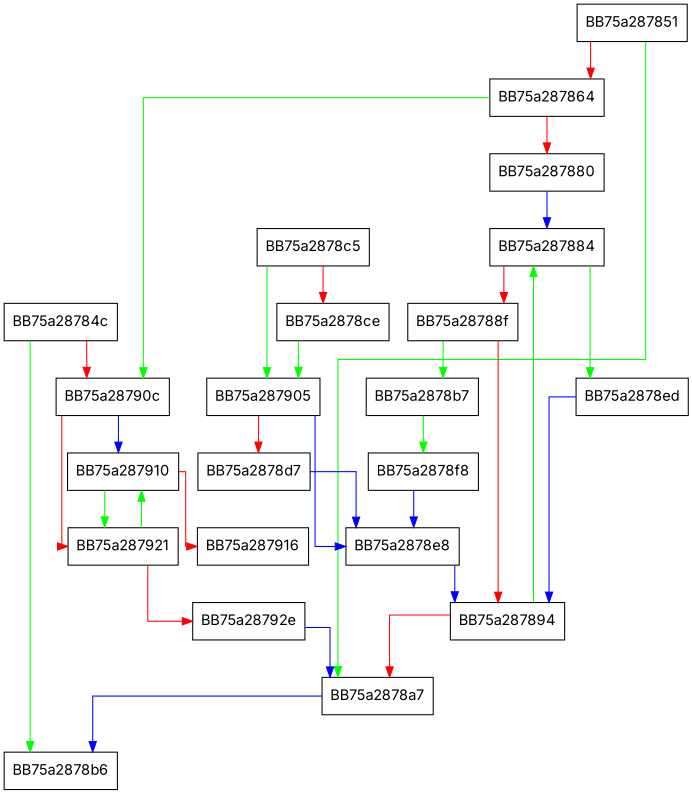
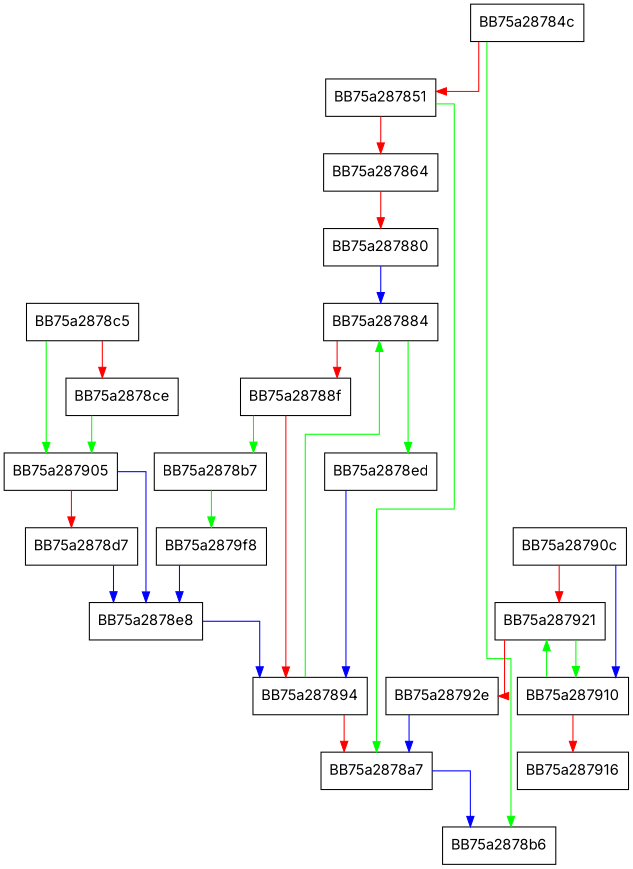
edge "BB75a287864" -> "BB75a28790c": removed
edge "BB75a28784c" -> "BB75a28790c": now "BB75a28784c" -> "BB75a287851"
node "BB75a2878f8": label "BB75a2878f8" -> "BB75a2879f8"
